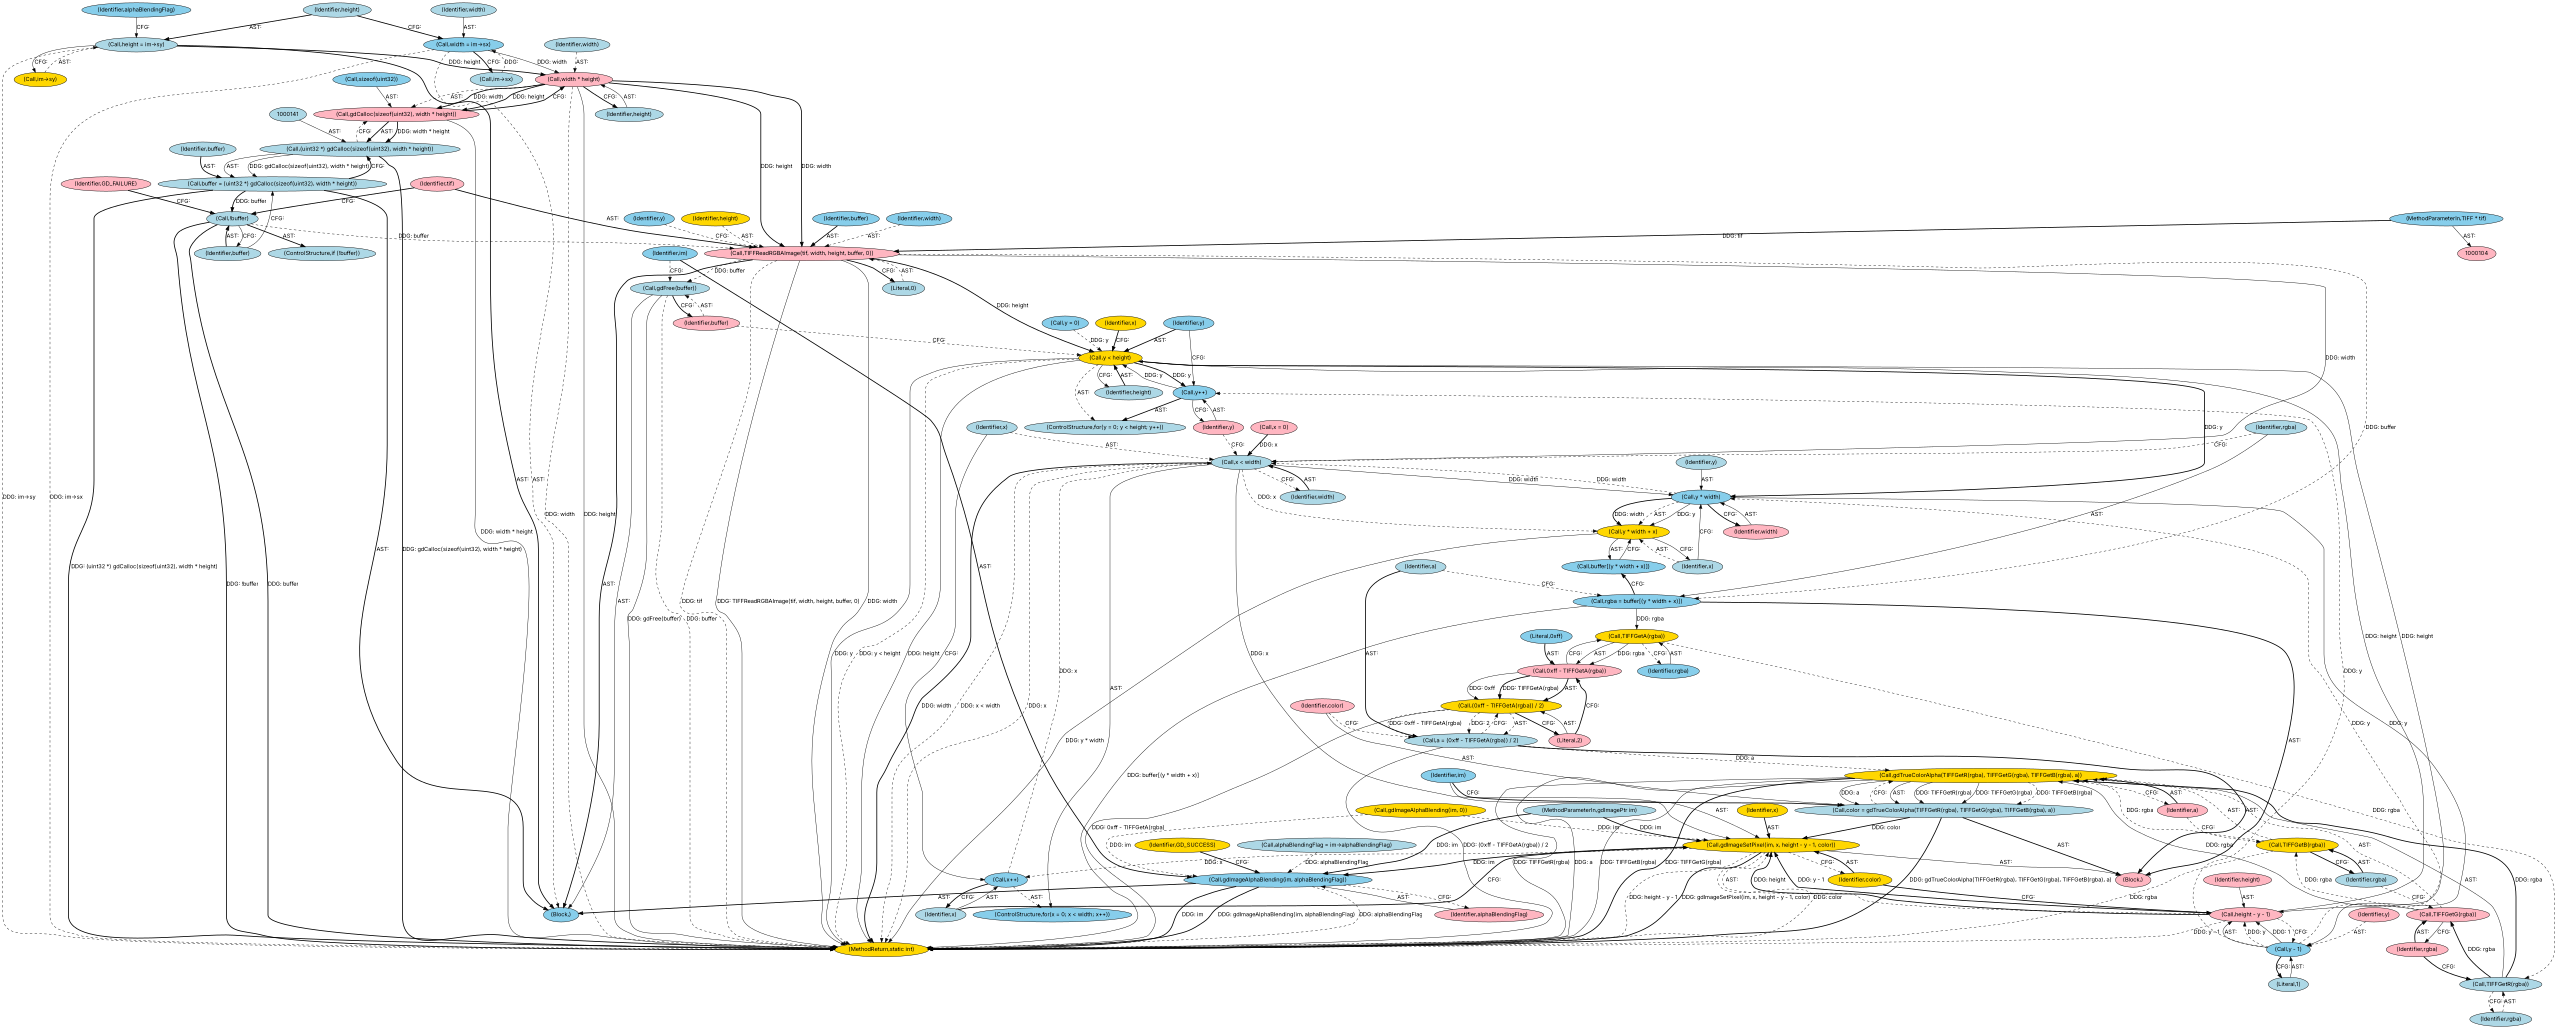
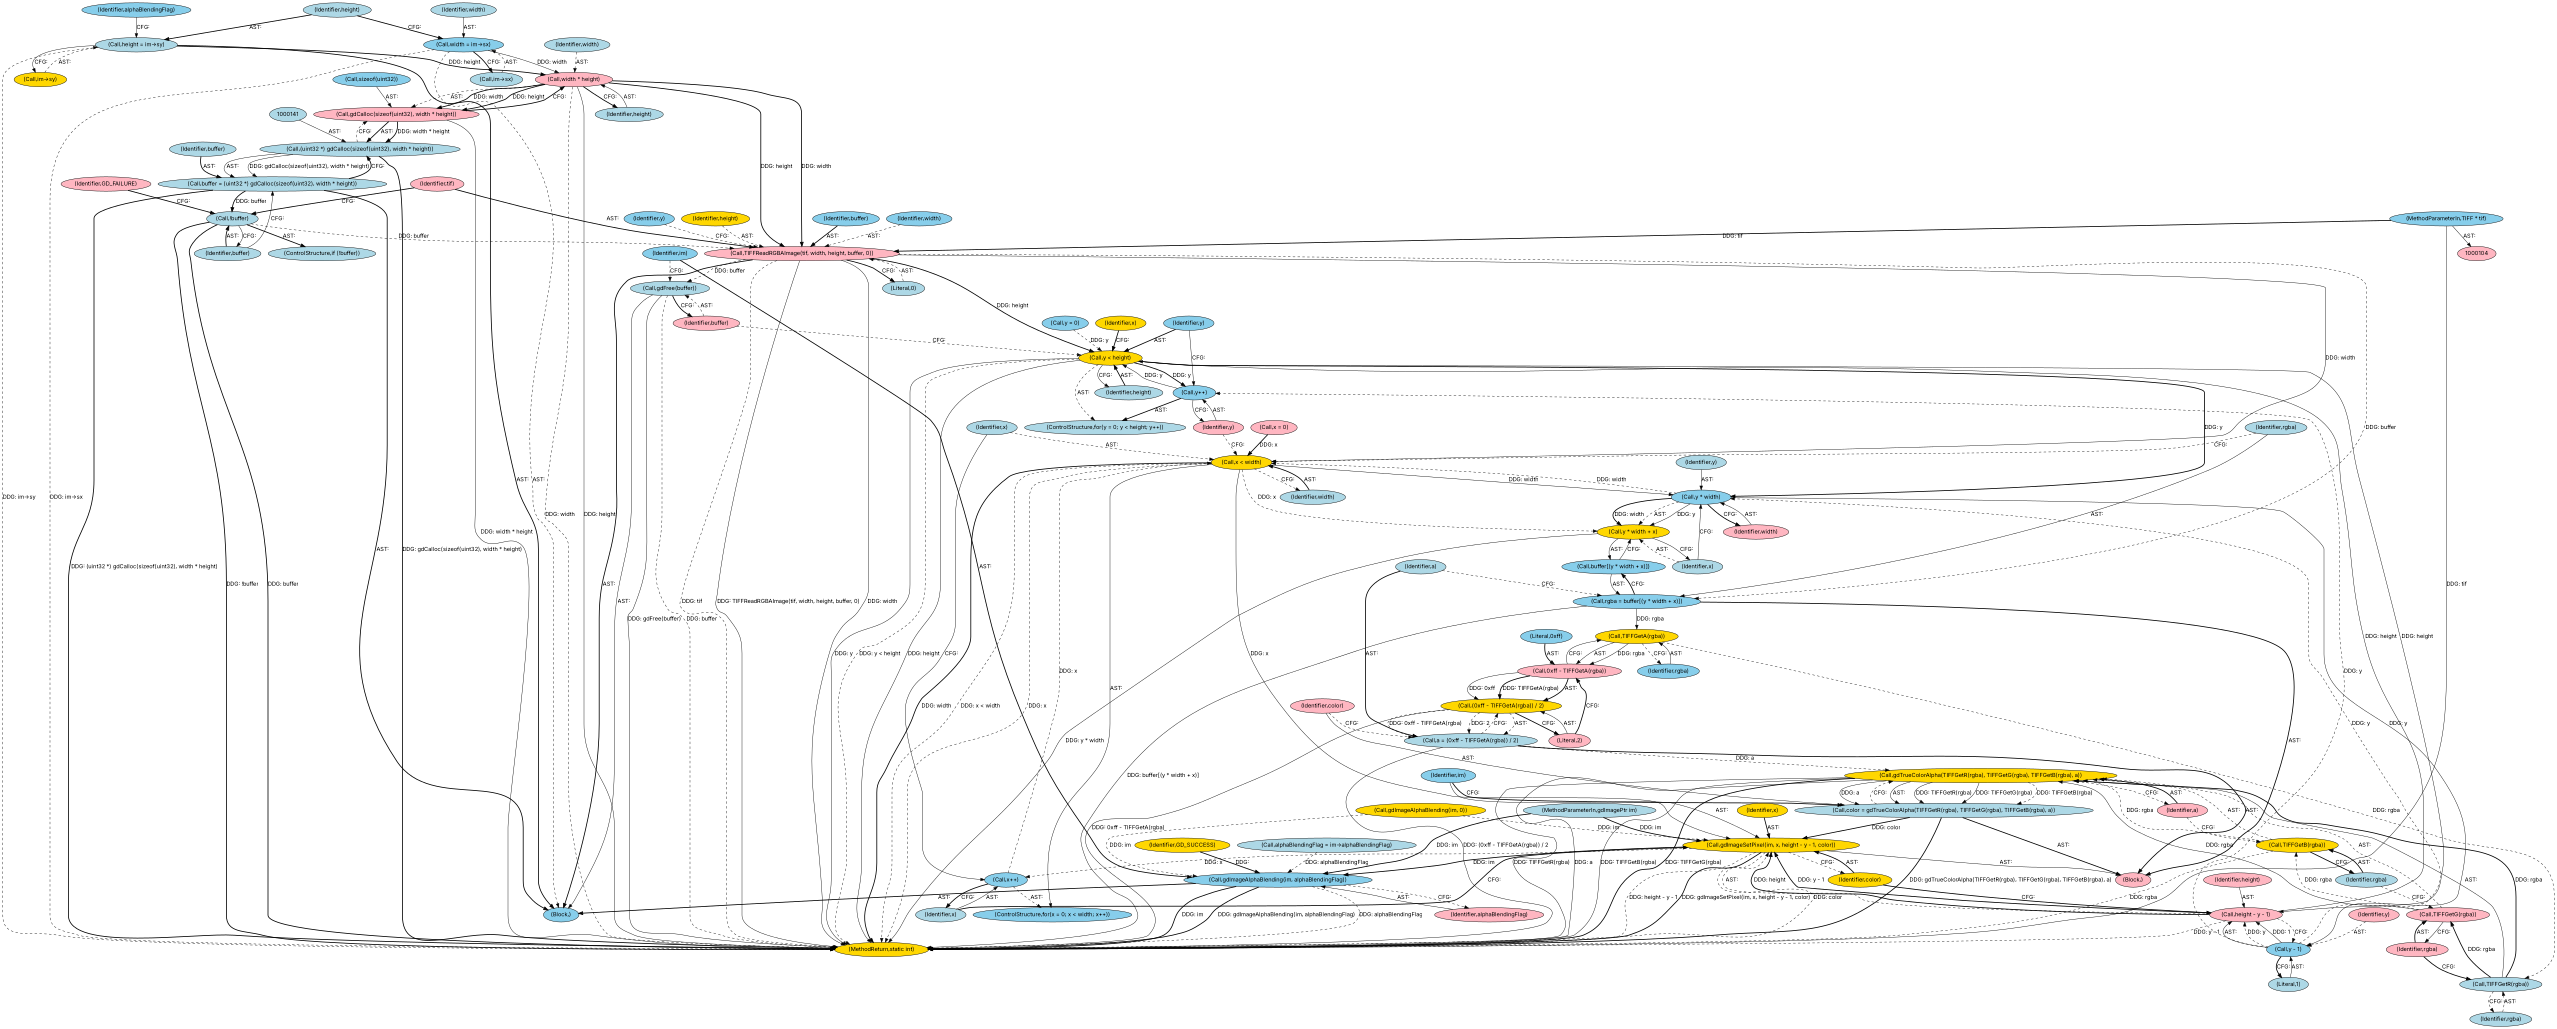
edge "(Call,im->sx)" -> "(Call,width = im->sx)": label "DDG: " -> "AST: "
node "(Call,x < width)": fillcolor lightblue -> gold
edge "(Call,buffer[(y * width + x)])" -> "(Call,rgba = buffer[(y * width + x)])": added, label "AST:"
edge "(Identifier,GD_SUCCESS)" -> "(Call,gdImageAlphaBlending(im, alphaBlendingFlag))": label "CFG: " -> "DDG: "
edge "(MethodParameterIn,TIFF * tif)" -> "(MethodReturn,static int)": added, label "DDG: tif"
